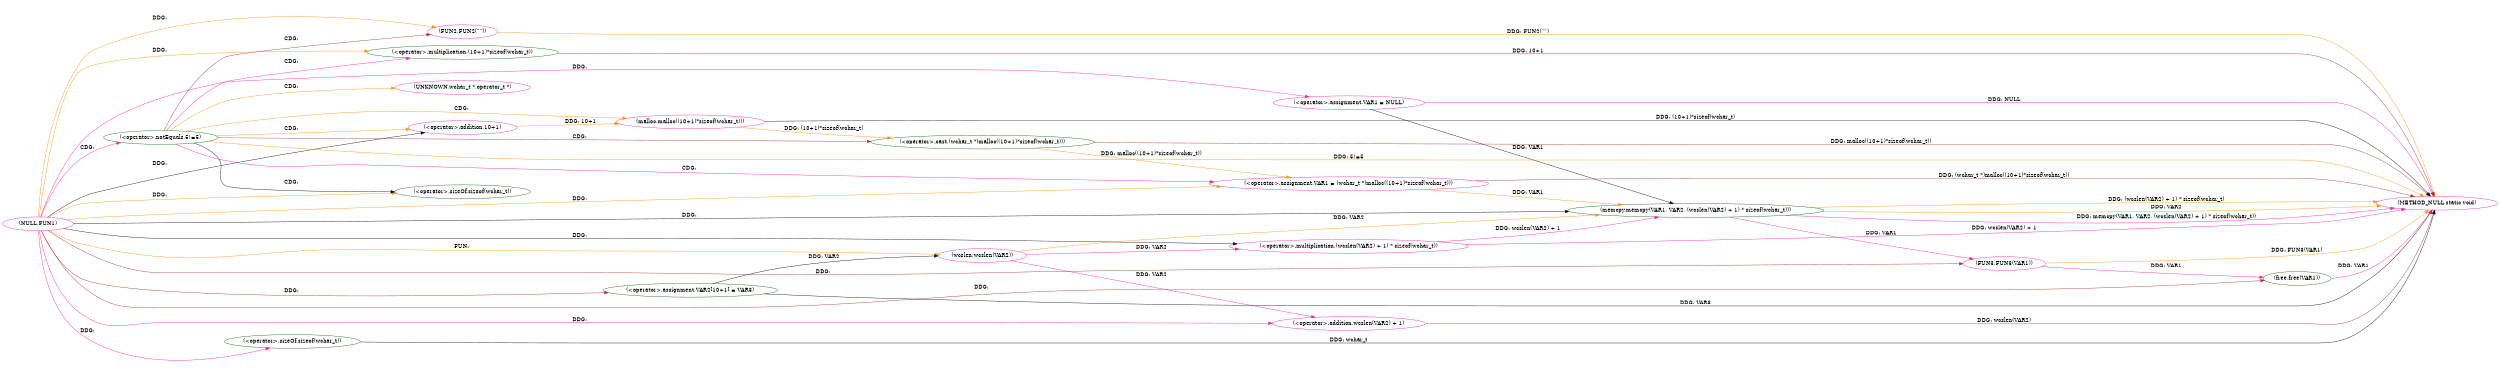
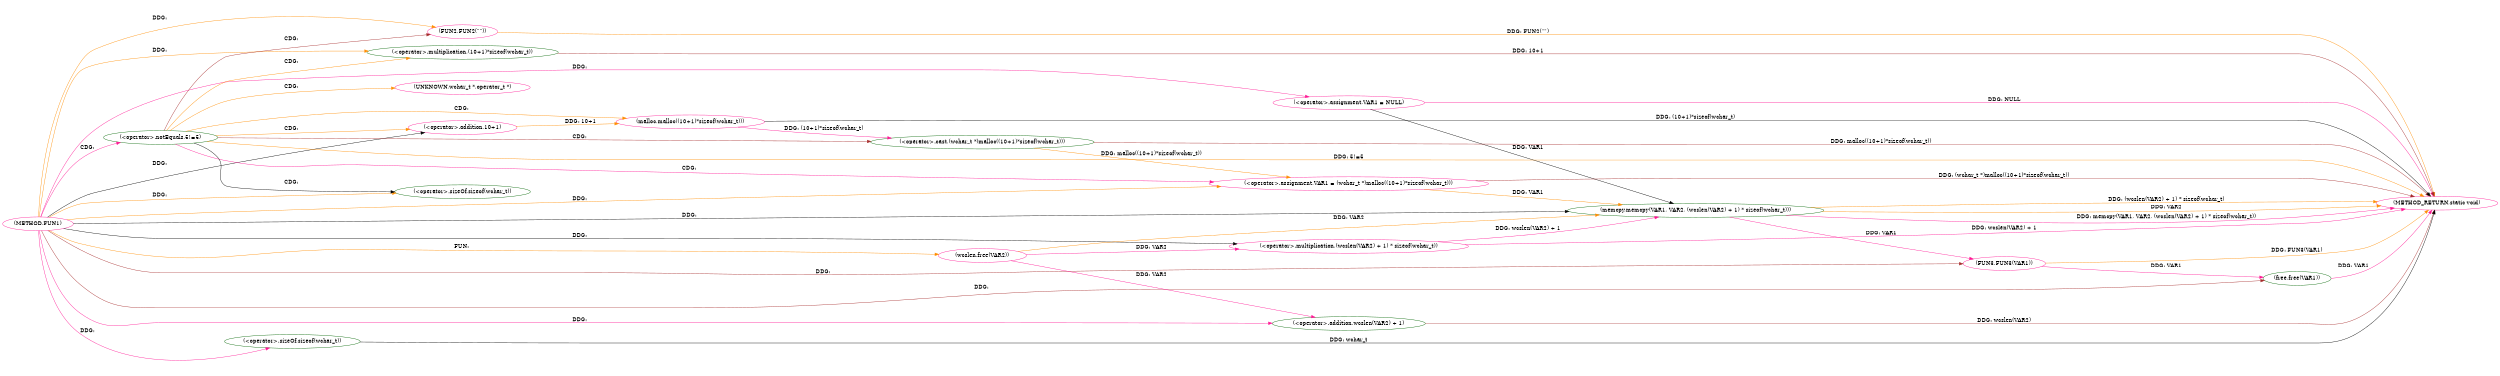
edge "(<operator>.notEquals,5!=5)" -> "(<operator>.multiplication,(10+1)*sizeof(wchar_t))": color deeppink -> darkorange
edge "(malloc,malloc((10+1)*sizeof(wchar_t)))" -> "(<operator>.cast,(wchar_t *)malloc((10+1)*sizeof(wchar_t)))": color darkorange -> deeppink
node "(METHOD_NULL,static void)": label "(METHOD_NULL,static void)" -> "(METHOD_RETURN,static void)"
node "(NULL,FUN1)": label "(NULL,FUN1)" -> "(METHOD,FUN1)"
node "(wcslen,wcslen(VAR2))": label "(wcslen,wcslen(VAR2))" -> "(wcslen,free(VAR2))"
node "(<operator>.assignment,VAR2[10+1] = VAR3)": removed
node "(<operator>.addition,wcslen(VAR2) + 1)": color deeppink -> darkgreen
